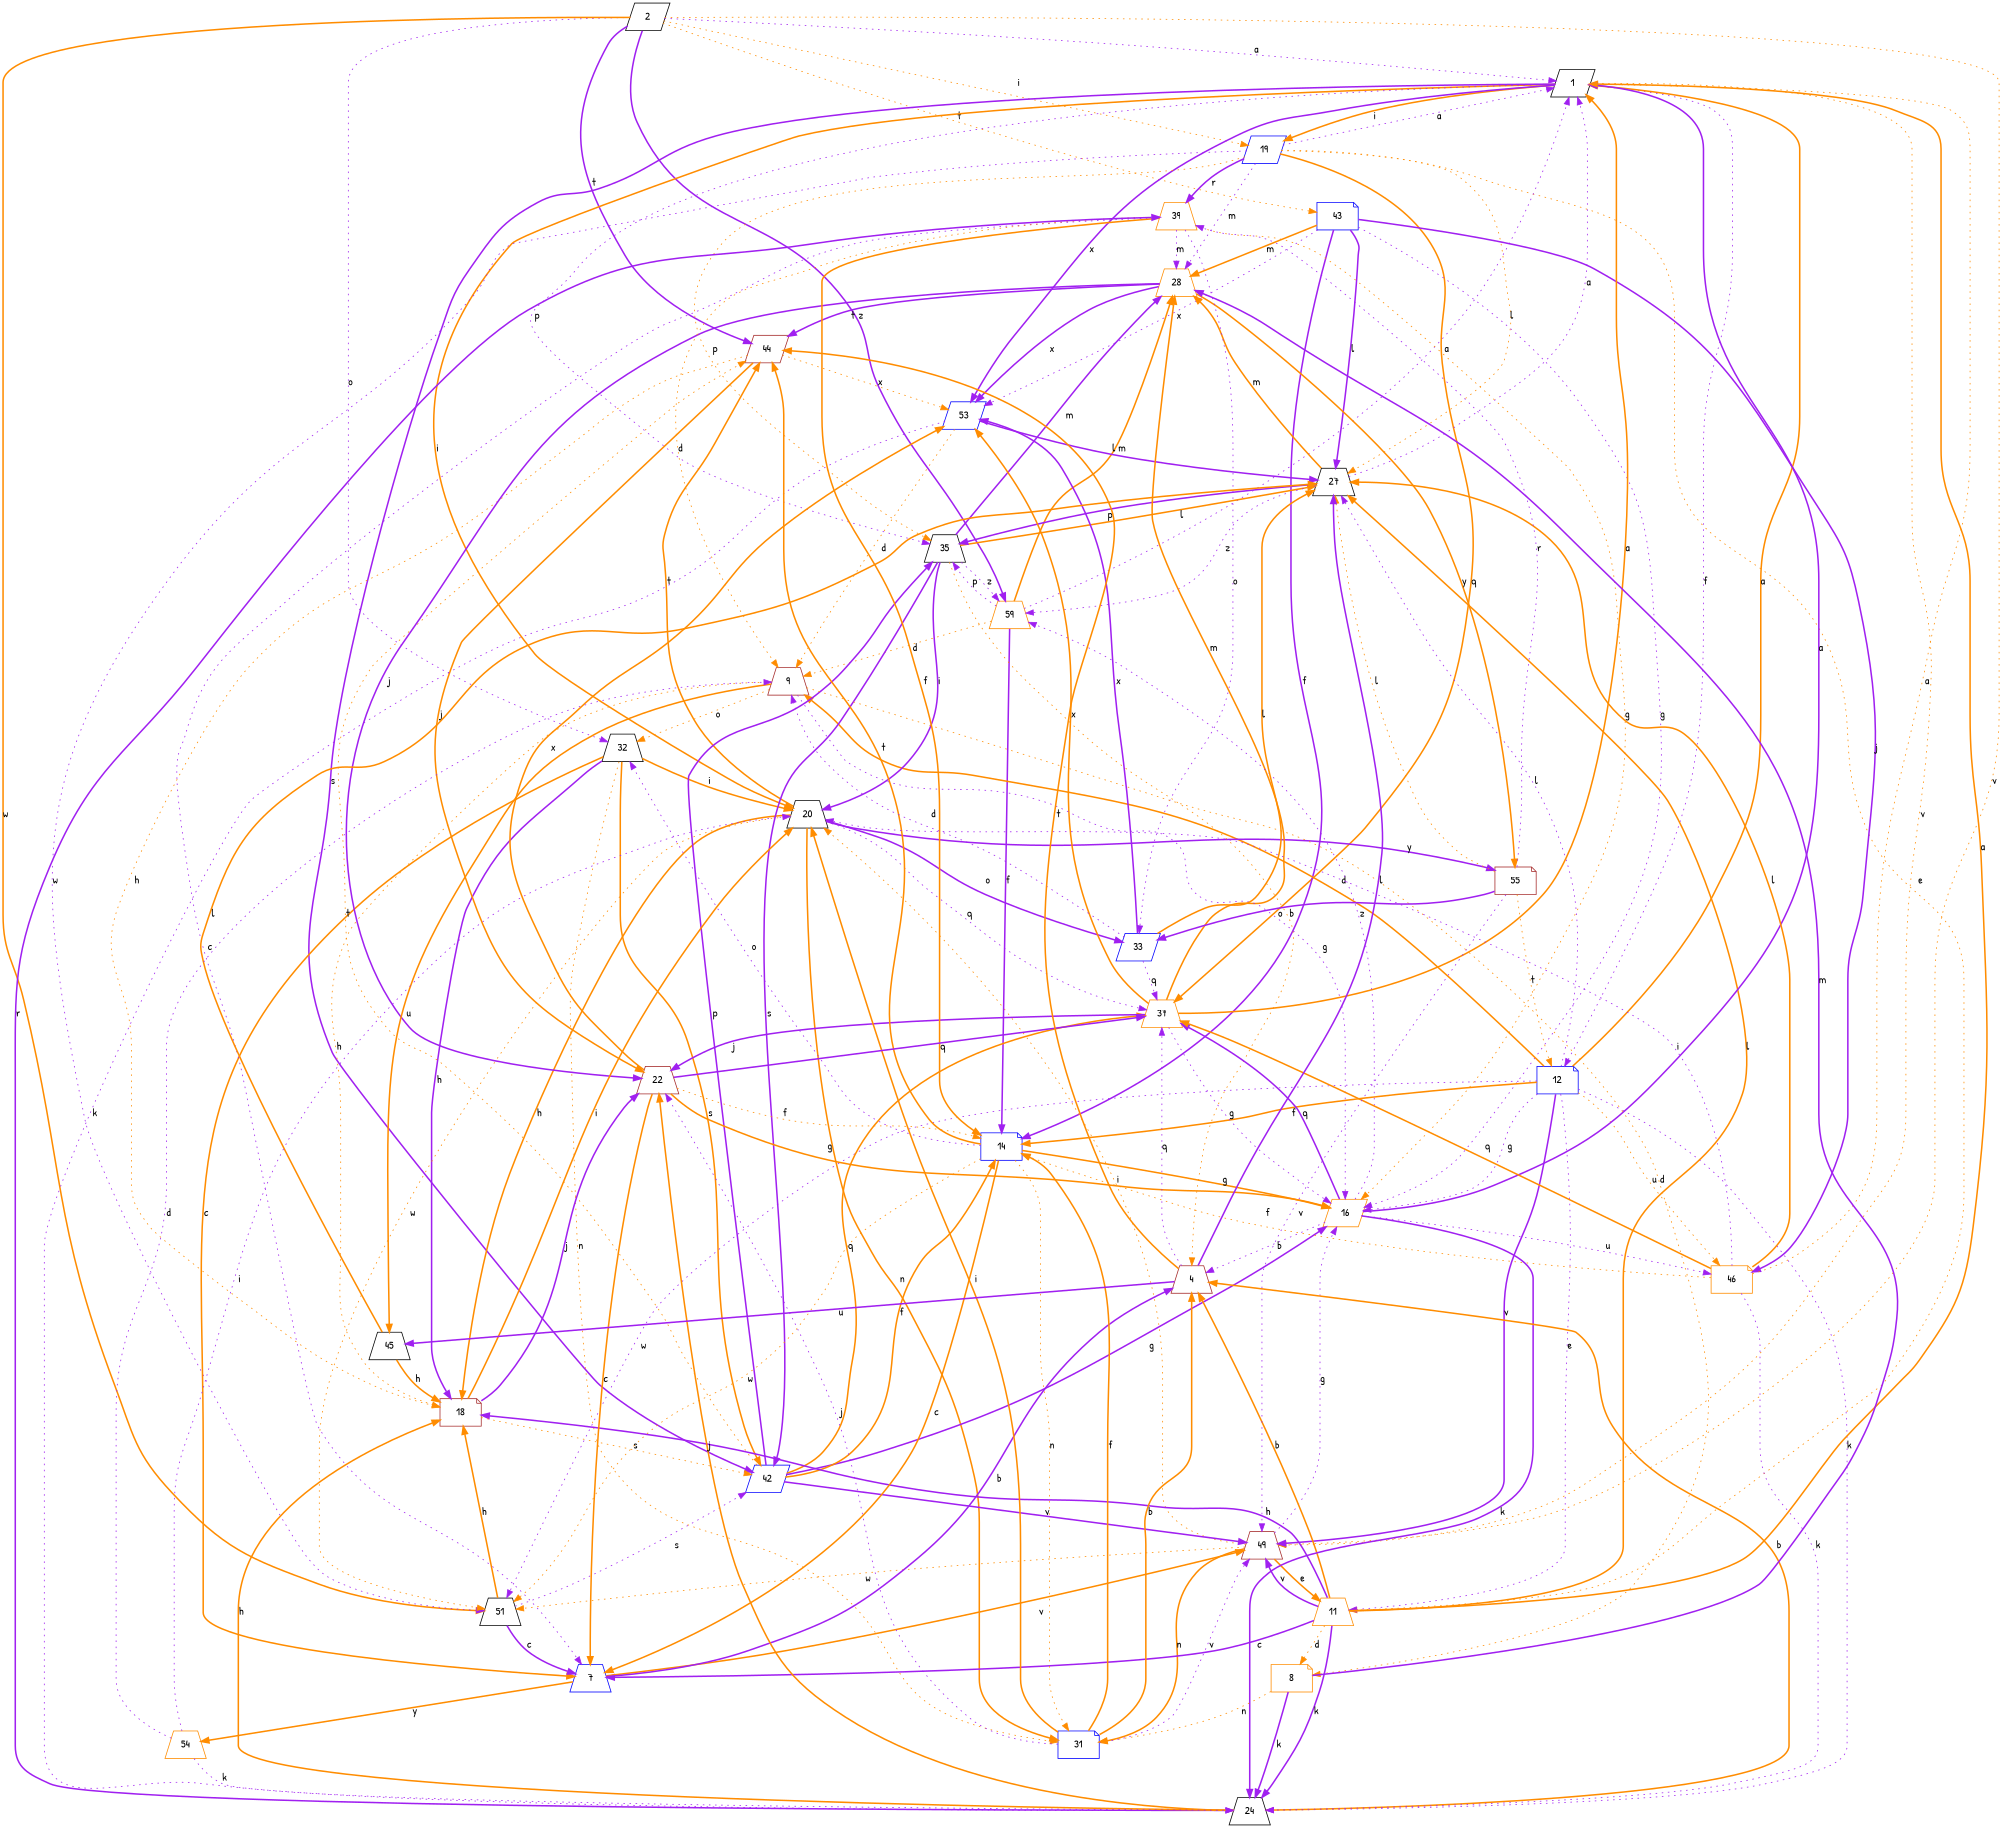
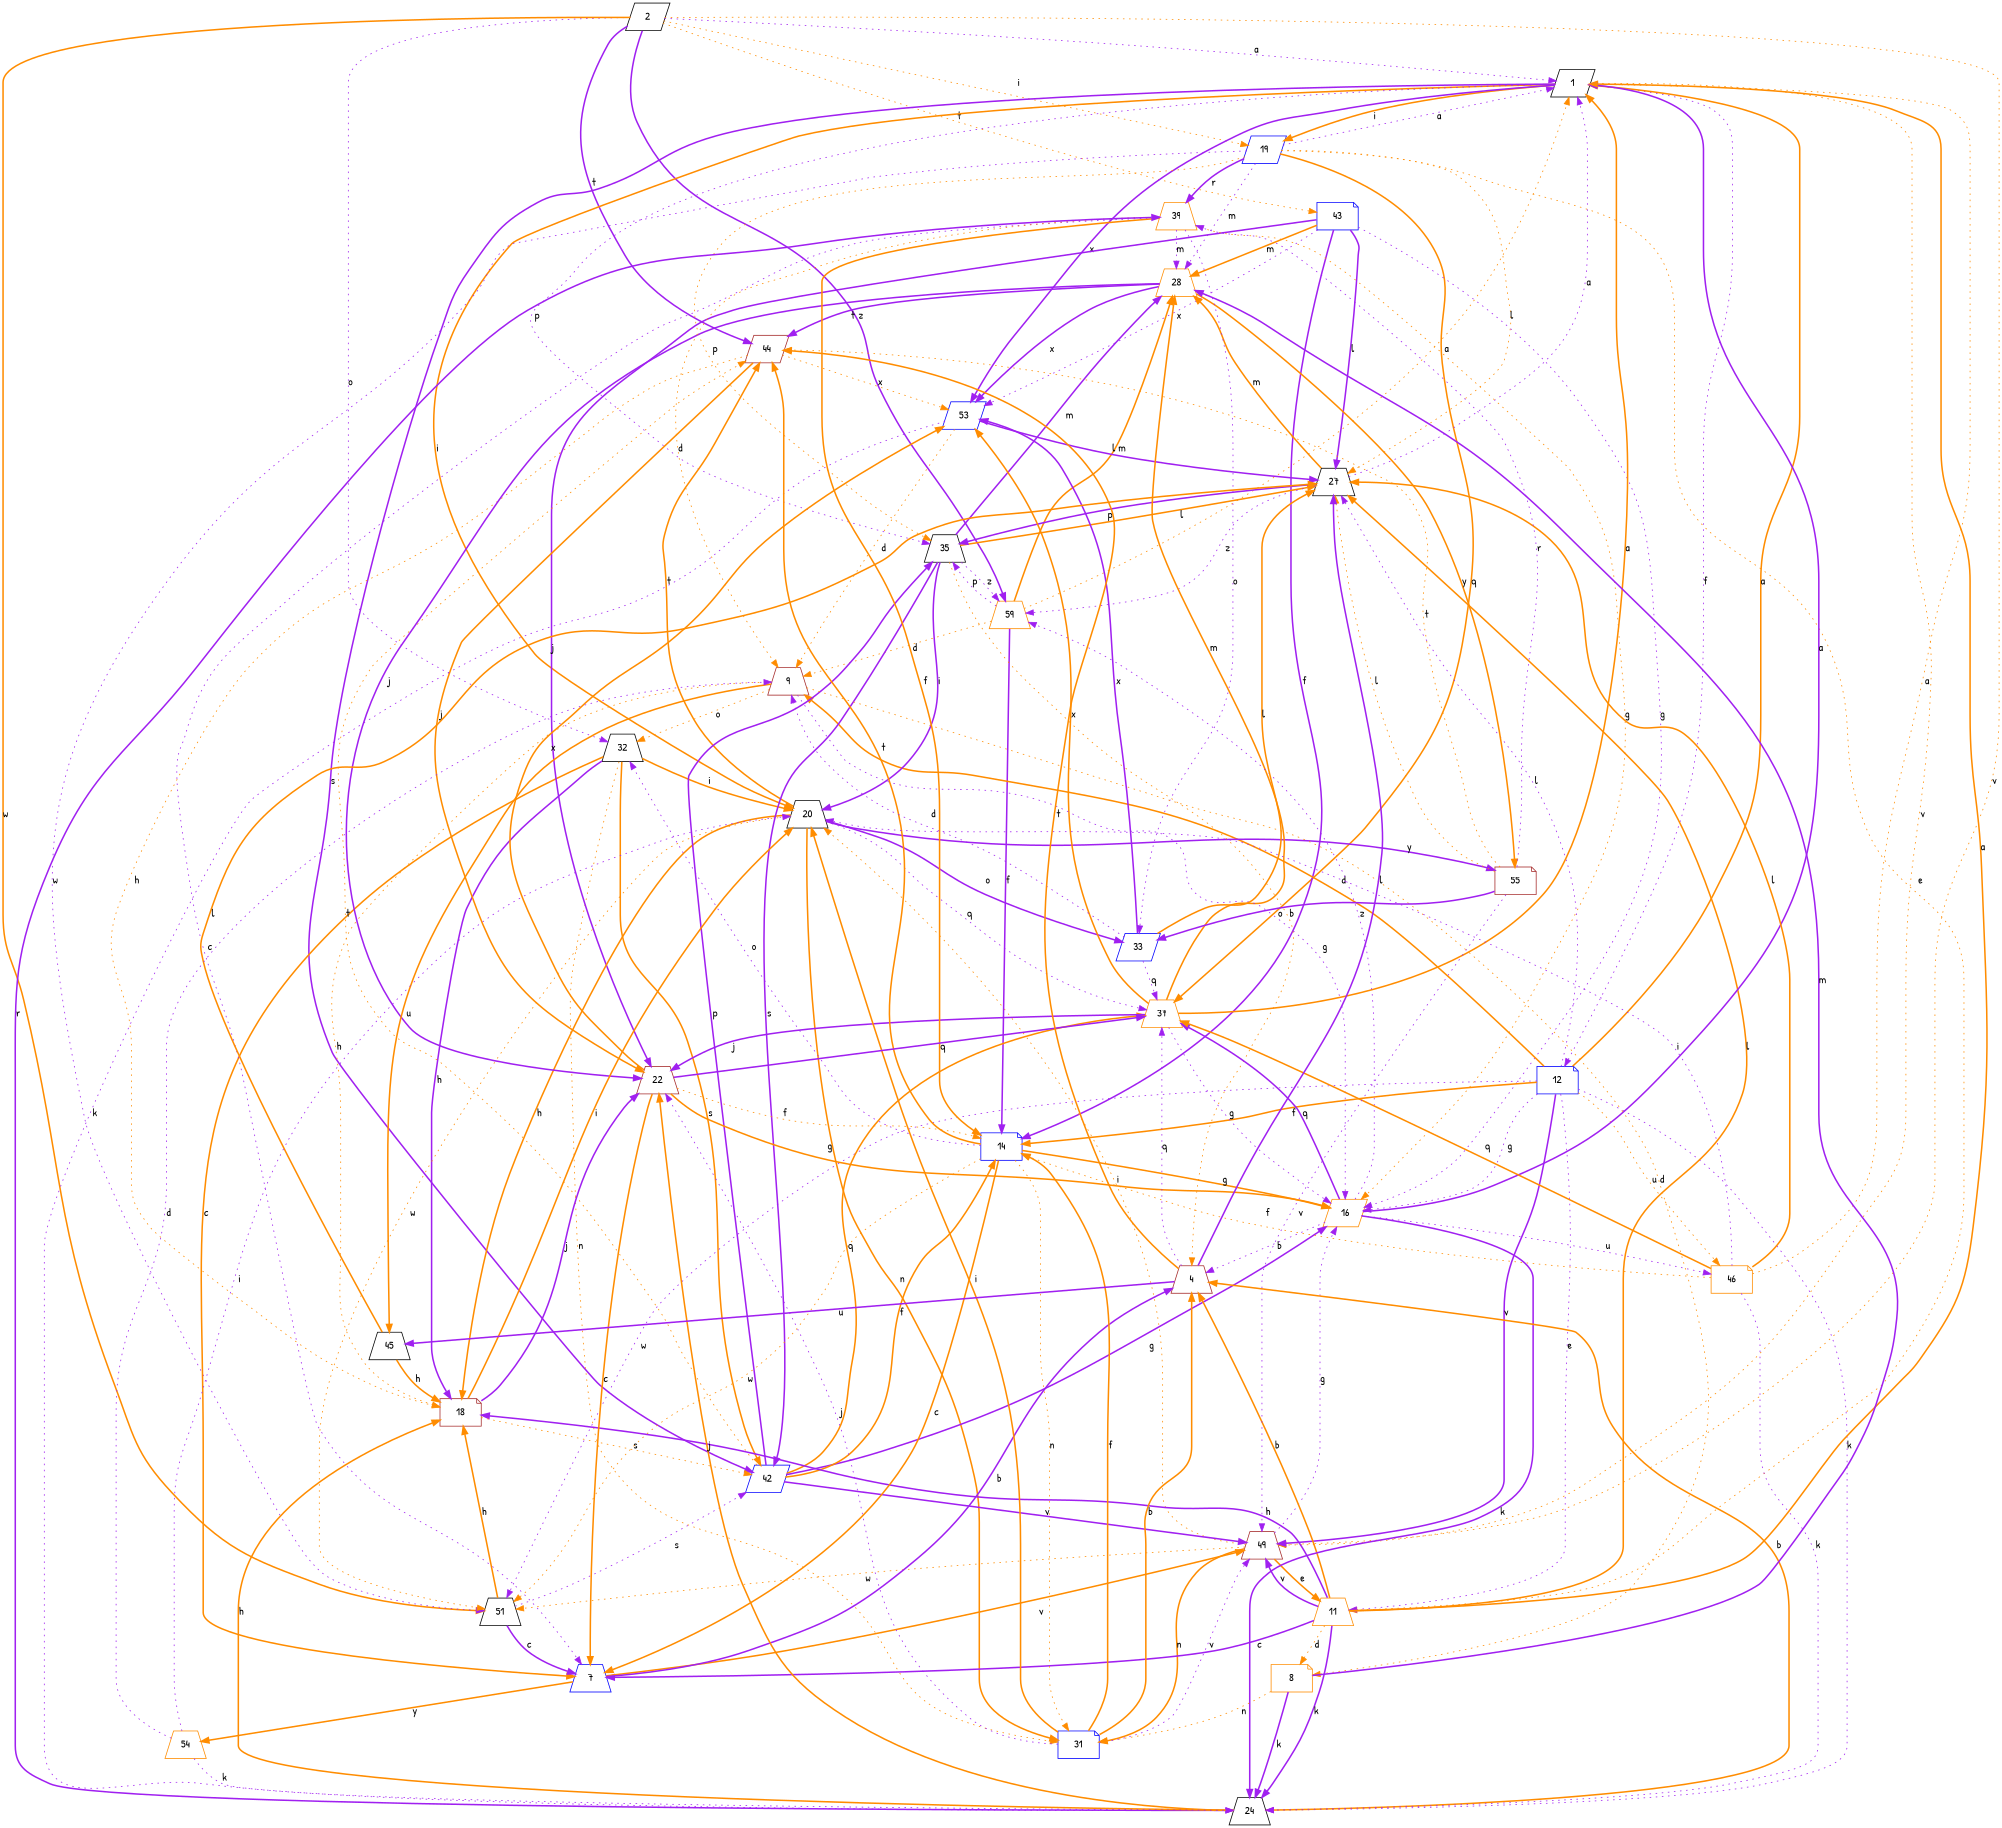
edge "59" -> "1": color purple -> darkorange
edge "43" -> "46": now "43" -> "22"
edge "55" -> "12": now "55" -> "44"
